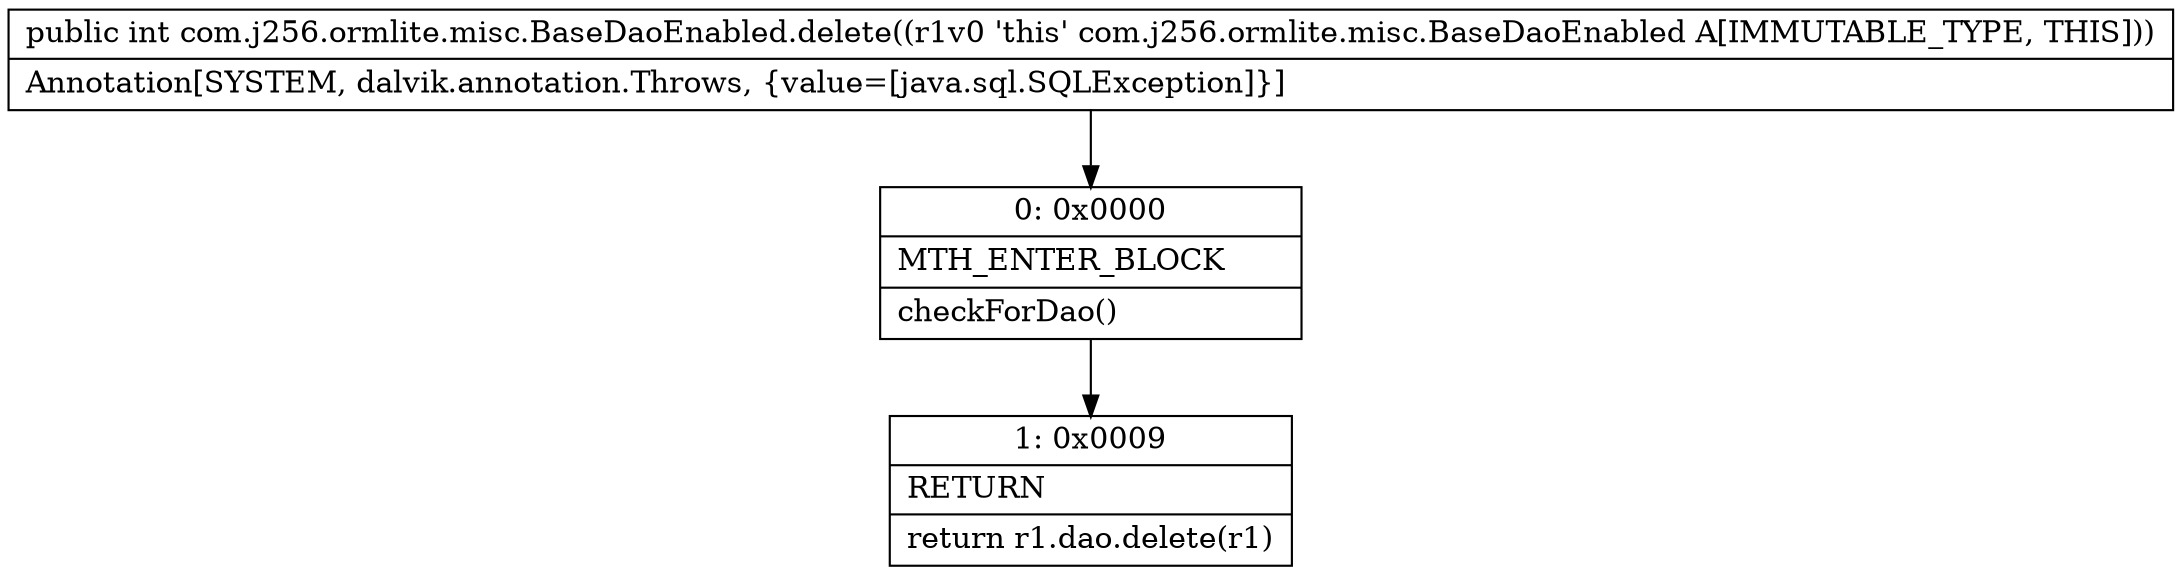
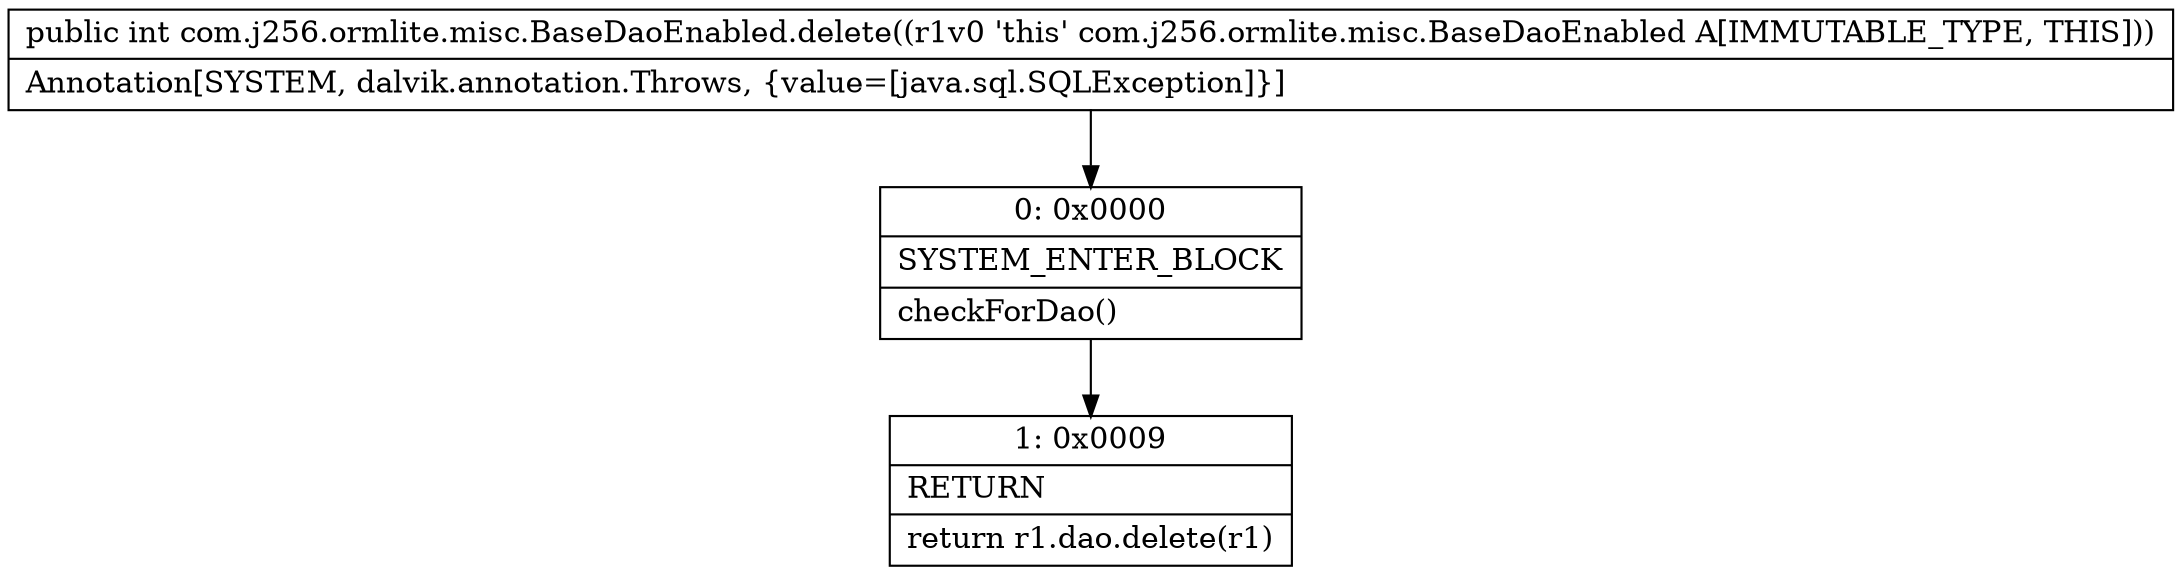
node "0: 0x0000": text "MTH_ENTER_BLOCK" -> "SYSTEM_ENTER_BLOCK"
